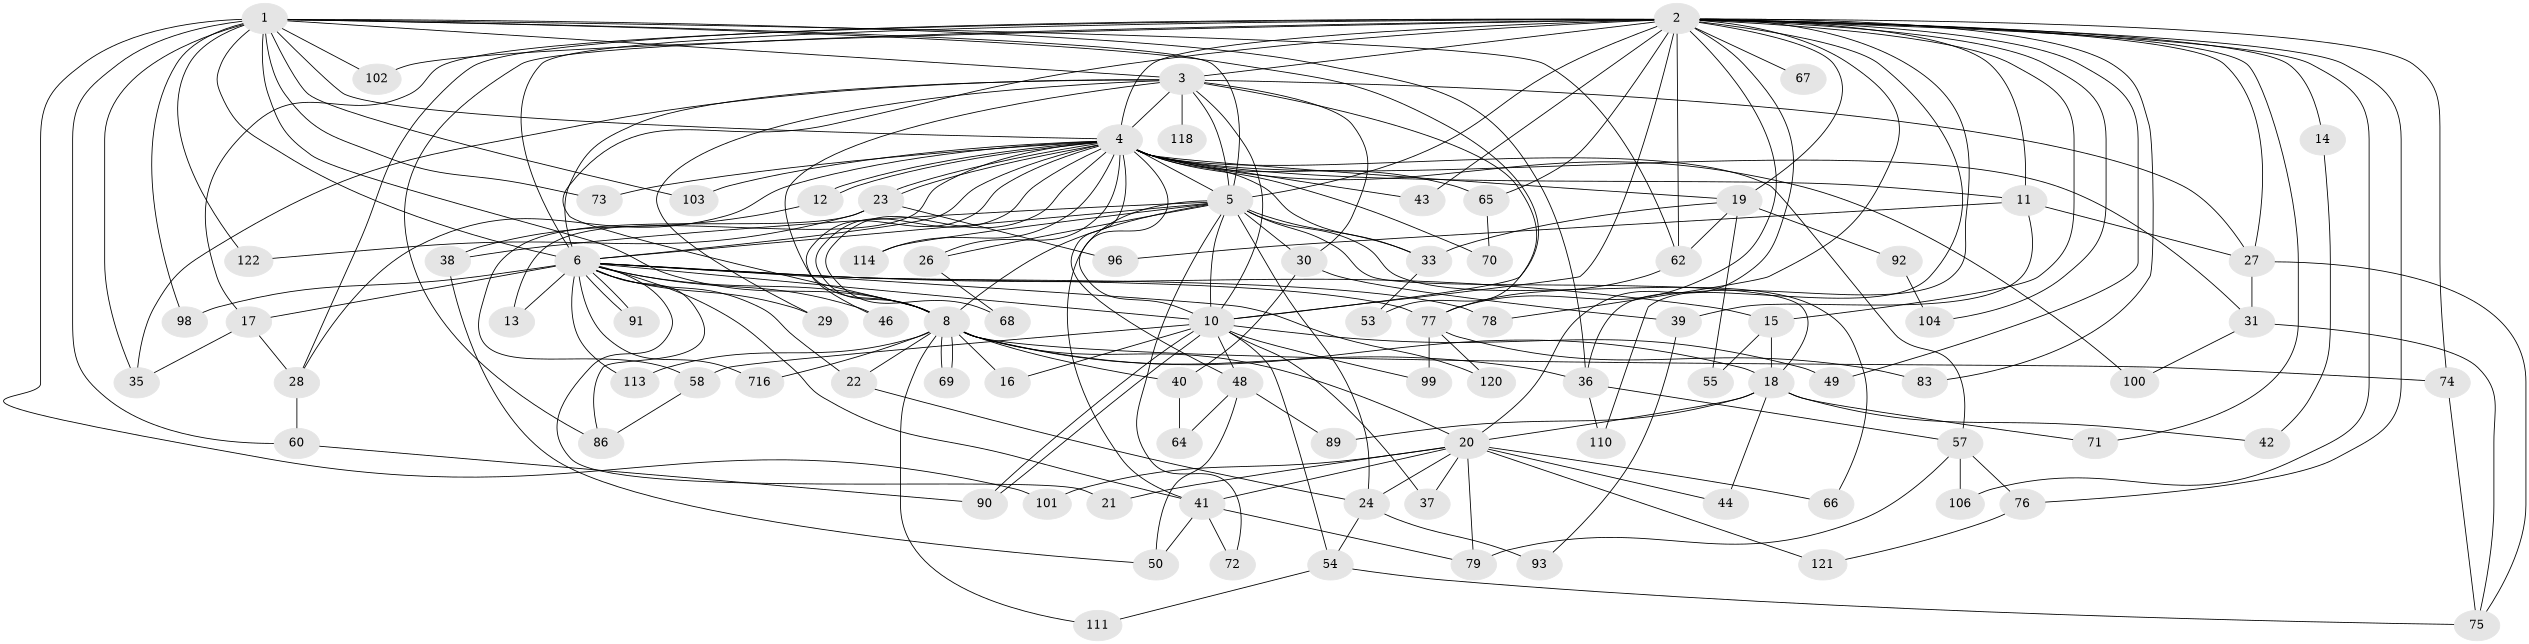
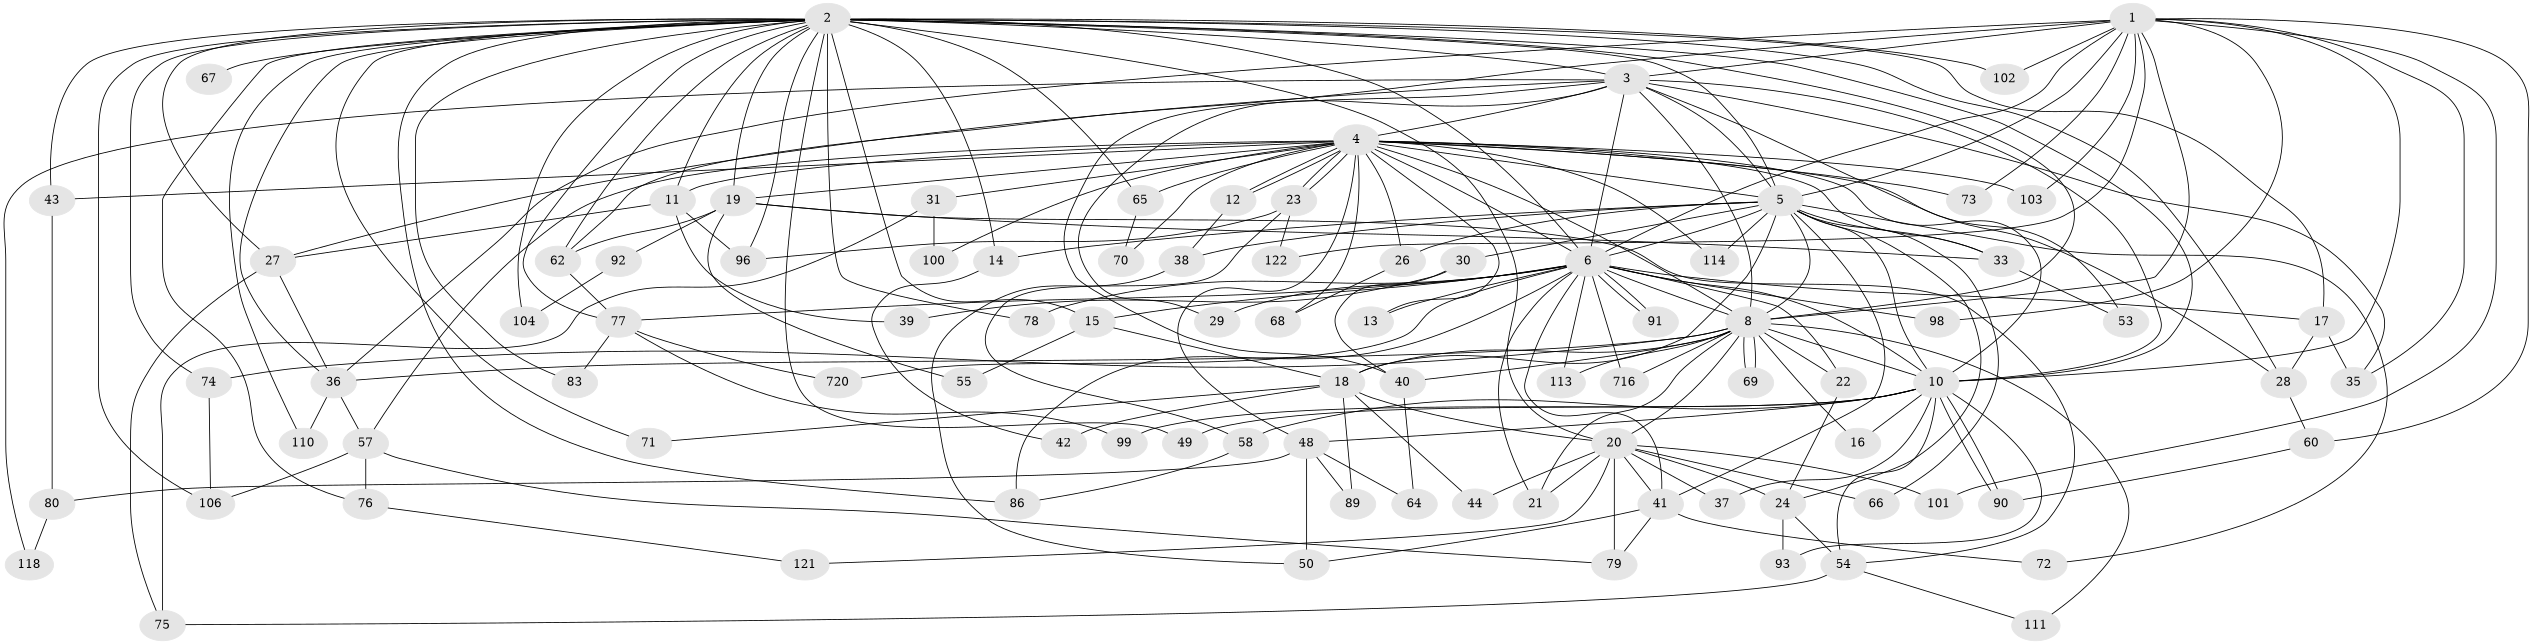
edge "2" -- "4": now "2" -- "96"
edge "3" -- "30": now "3" -- "40"
edge "1" -- "4": removed
edge "5" -- "14": added
edge "19" -- "54": added
edge "27" -- "31": now "27" -- "36"
node "46": removed
edge "8" -- "10": added
node "120": label "120" -> "720"
edge "8" -- "21": added
edge "39" -- "93": now "10" -- "93"
node "80": added
edge "74" -- "75": now "74" -- "106"
